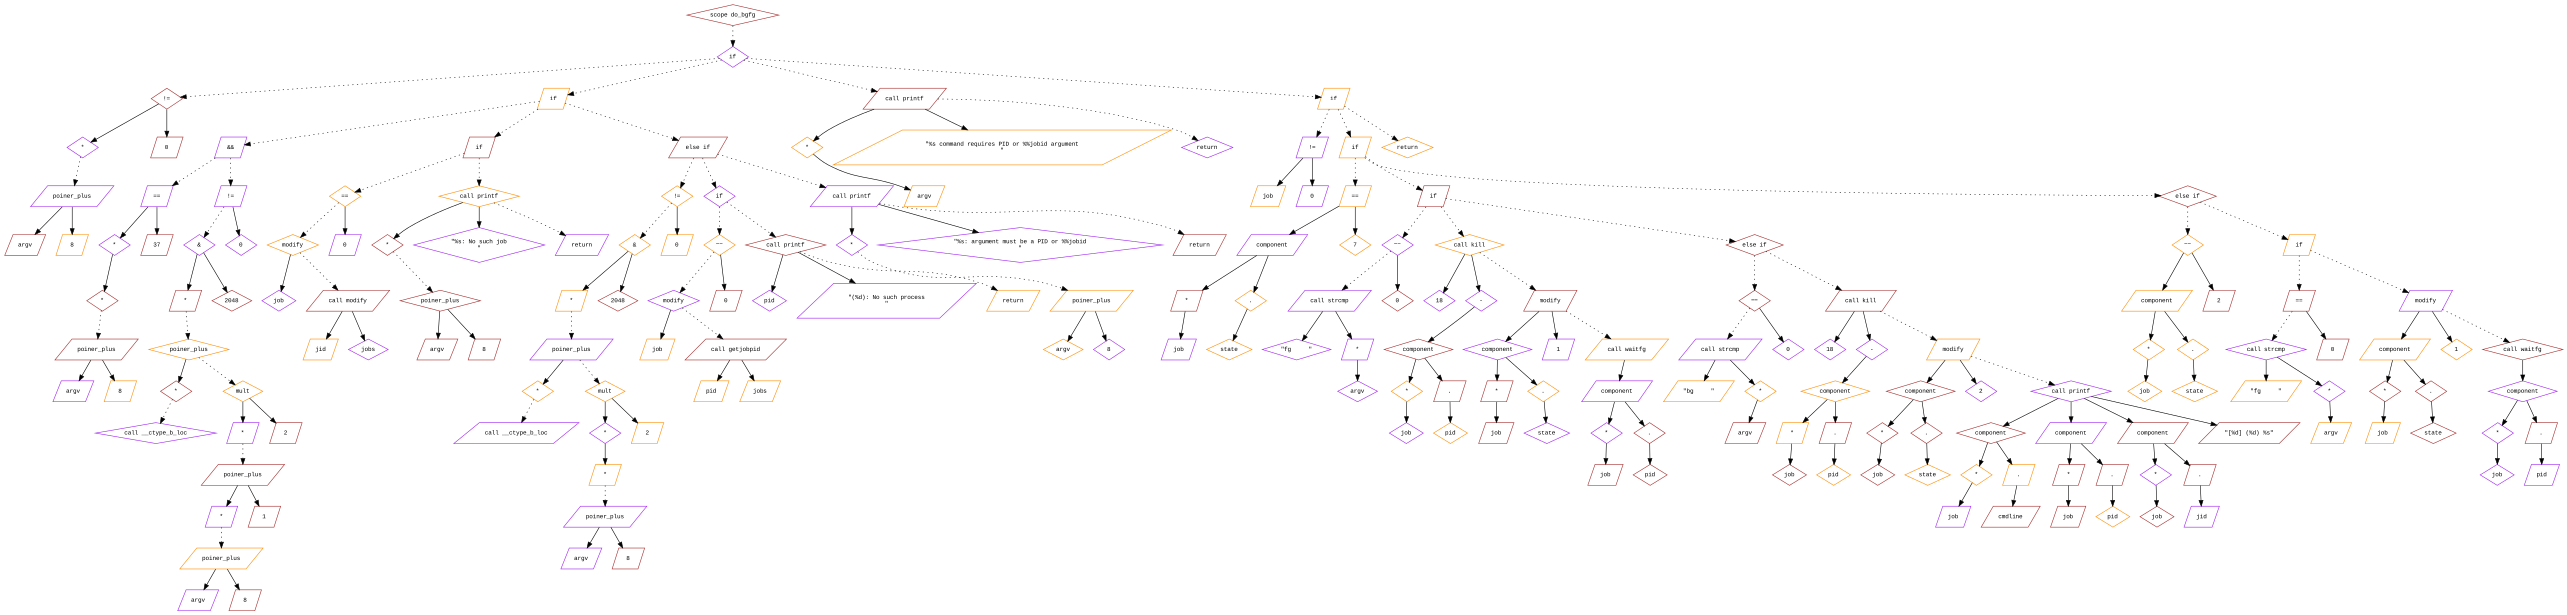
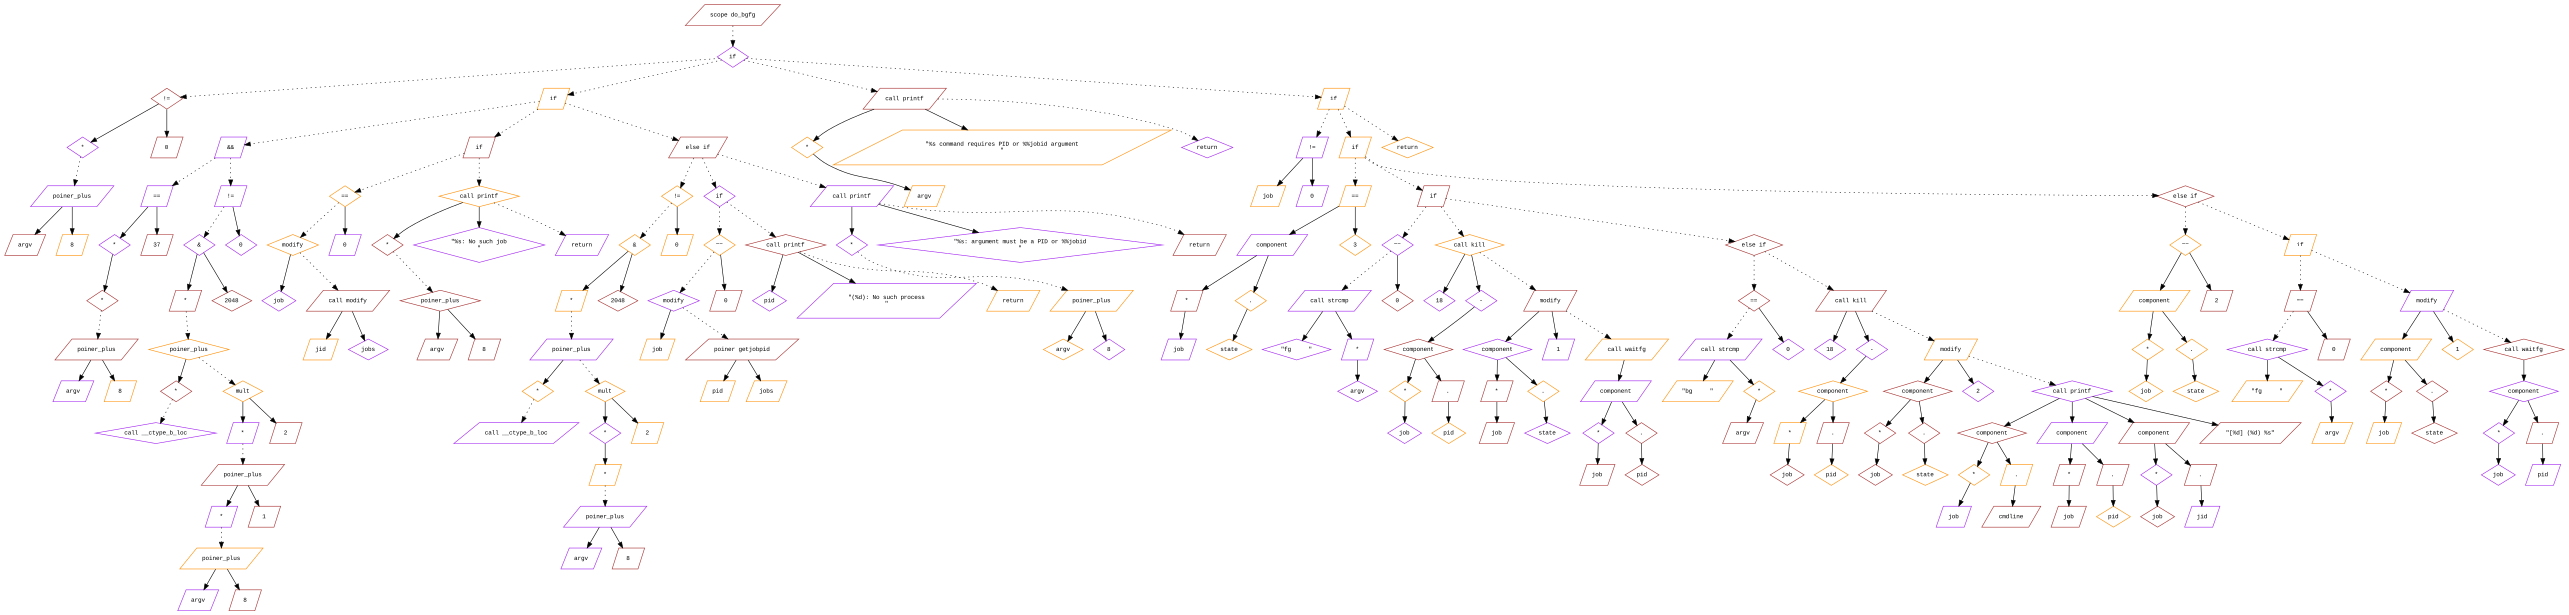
node "scope do_bgfg": shape diamond -> parallelogram
node "7": label "7" -> "3"
node "call getjobpid": label "call getjobpid" -> "poiner getjobpid"
